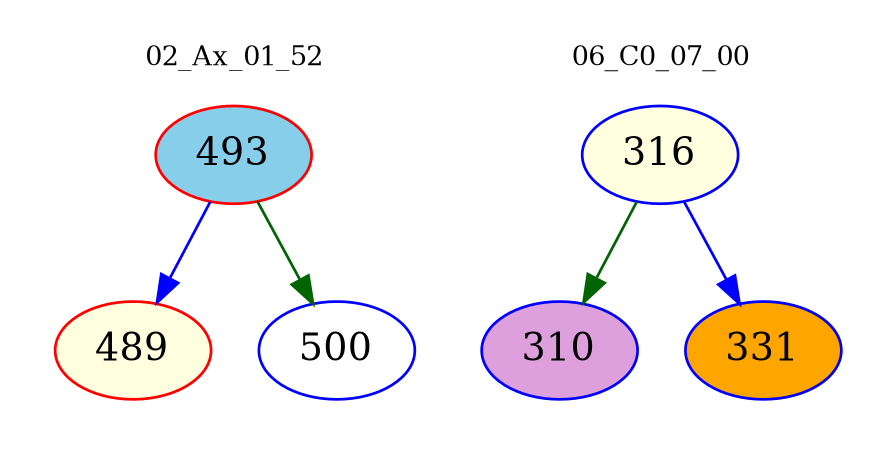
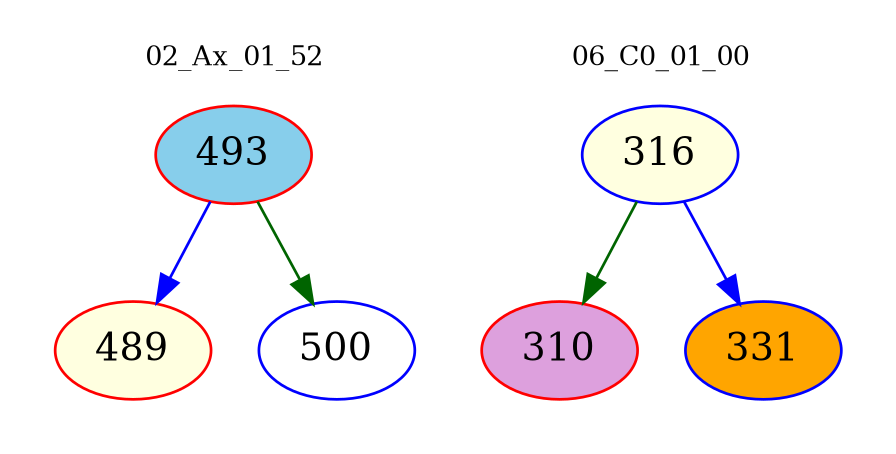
cluster "06_C0_07_00": label "06_C0_07_00" -> "06_C0_01_00"
node "310": color blue -> red
